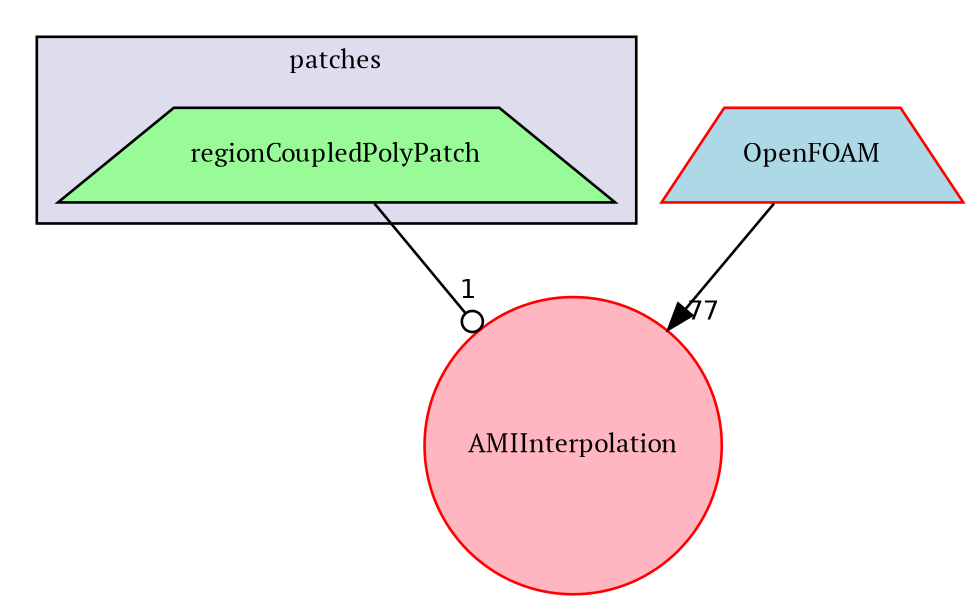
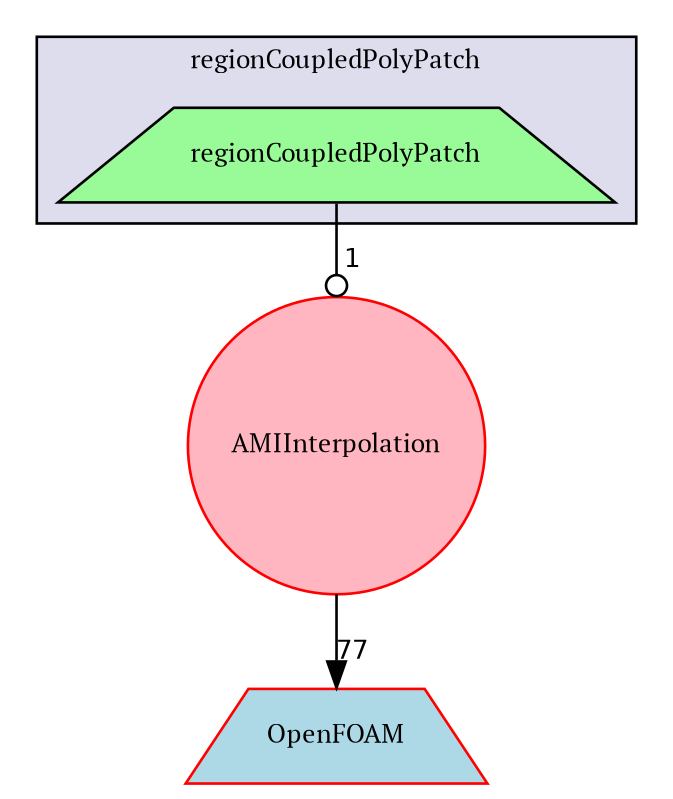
cluster "patches": label "patches" -> "regionCoupledPolyPatch"
edge "OpenFOAM" -> "AMIInterpolation": reversed
